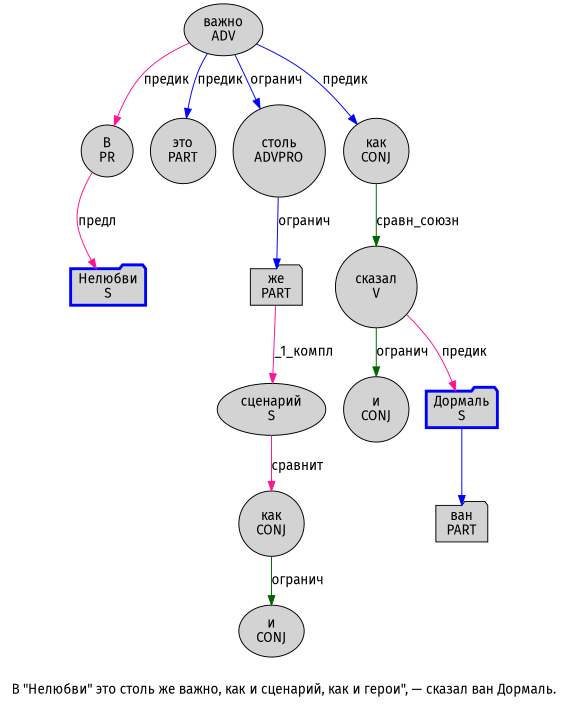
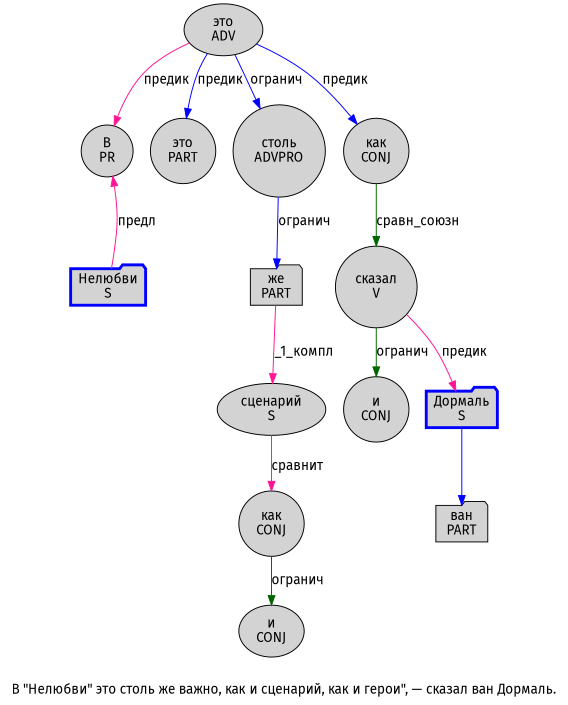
node "важно ADV": label "важно ADV" -> "это ADV"
edge "В PR" -> "Нелюбви S": reversed
